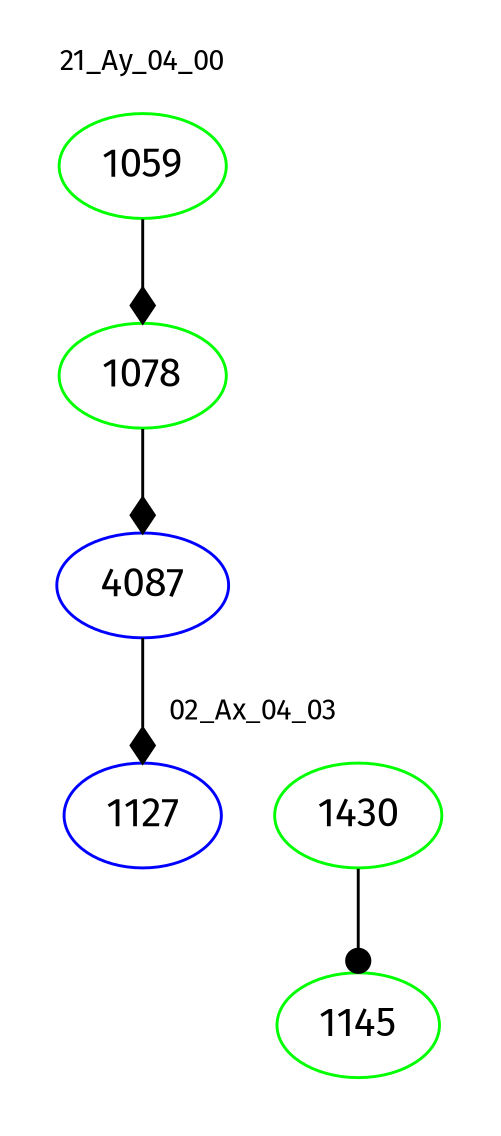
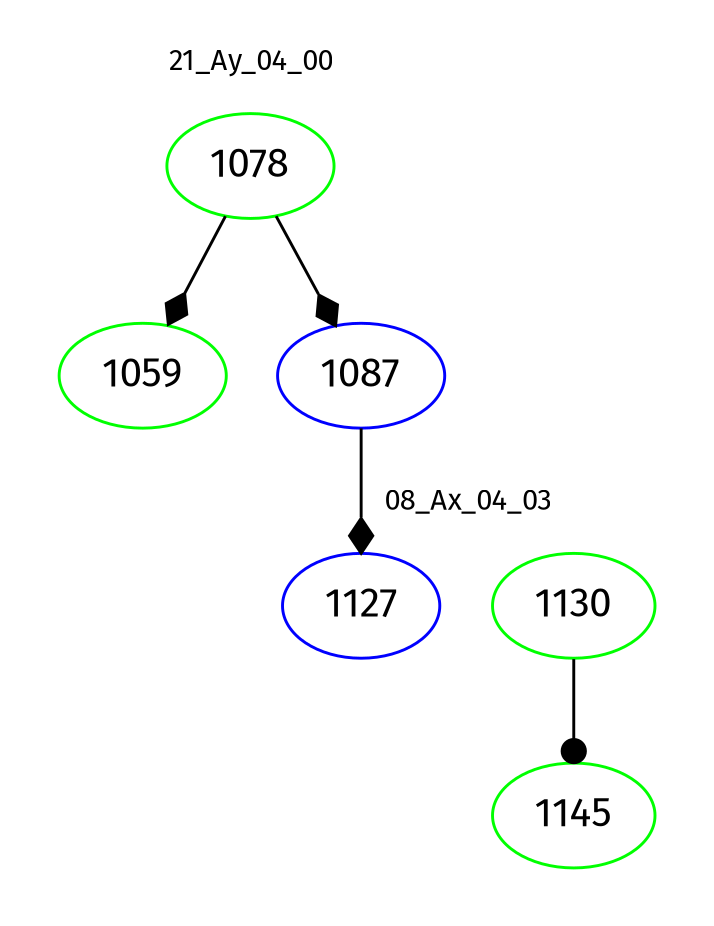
edge "1059" -> "1078": reversed
node "4087": label "4087" -> "1087"
cluster "02_Ax_04_03": label "02_Ax_04_03" -> "08_Ax_04_03"
node "1430": label "1430" -> "1130"
